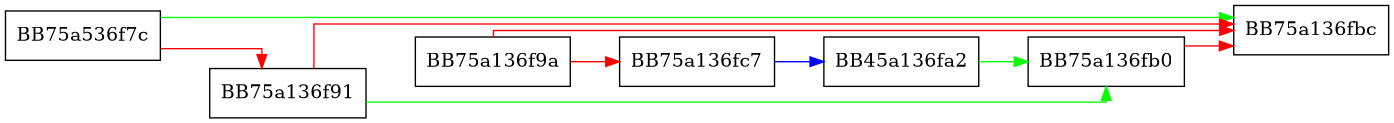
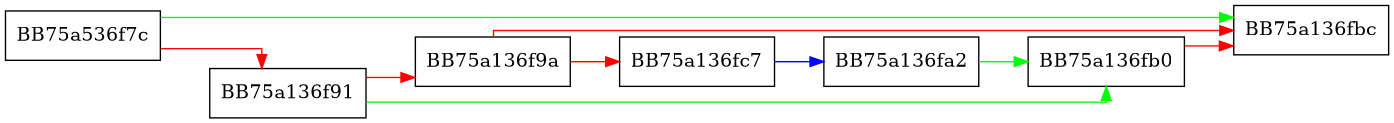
edge "BB75a136f91" -> "BB75a136fbc": now "BB75a136f91" -> "BB75a136f9a"
node "BB45a136fa2": label "BB45a136fa2" -> "BB75a136fa2"
